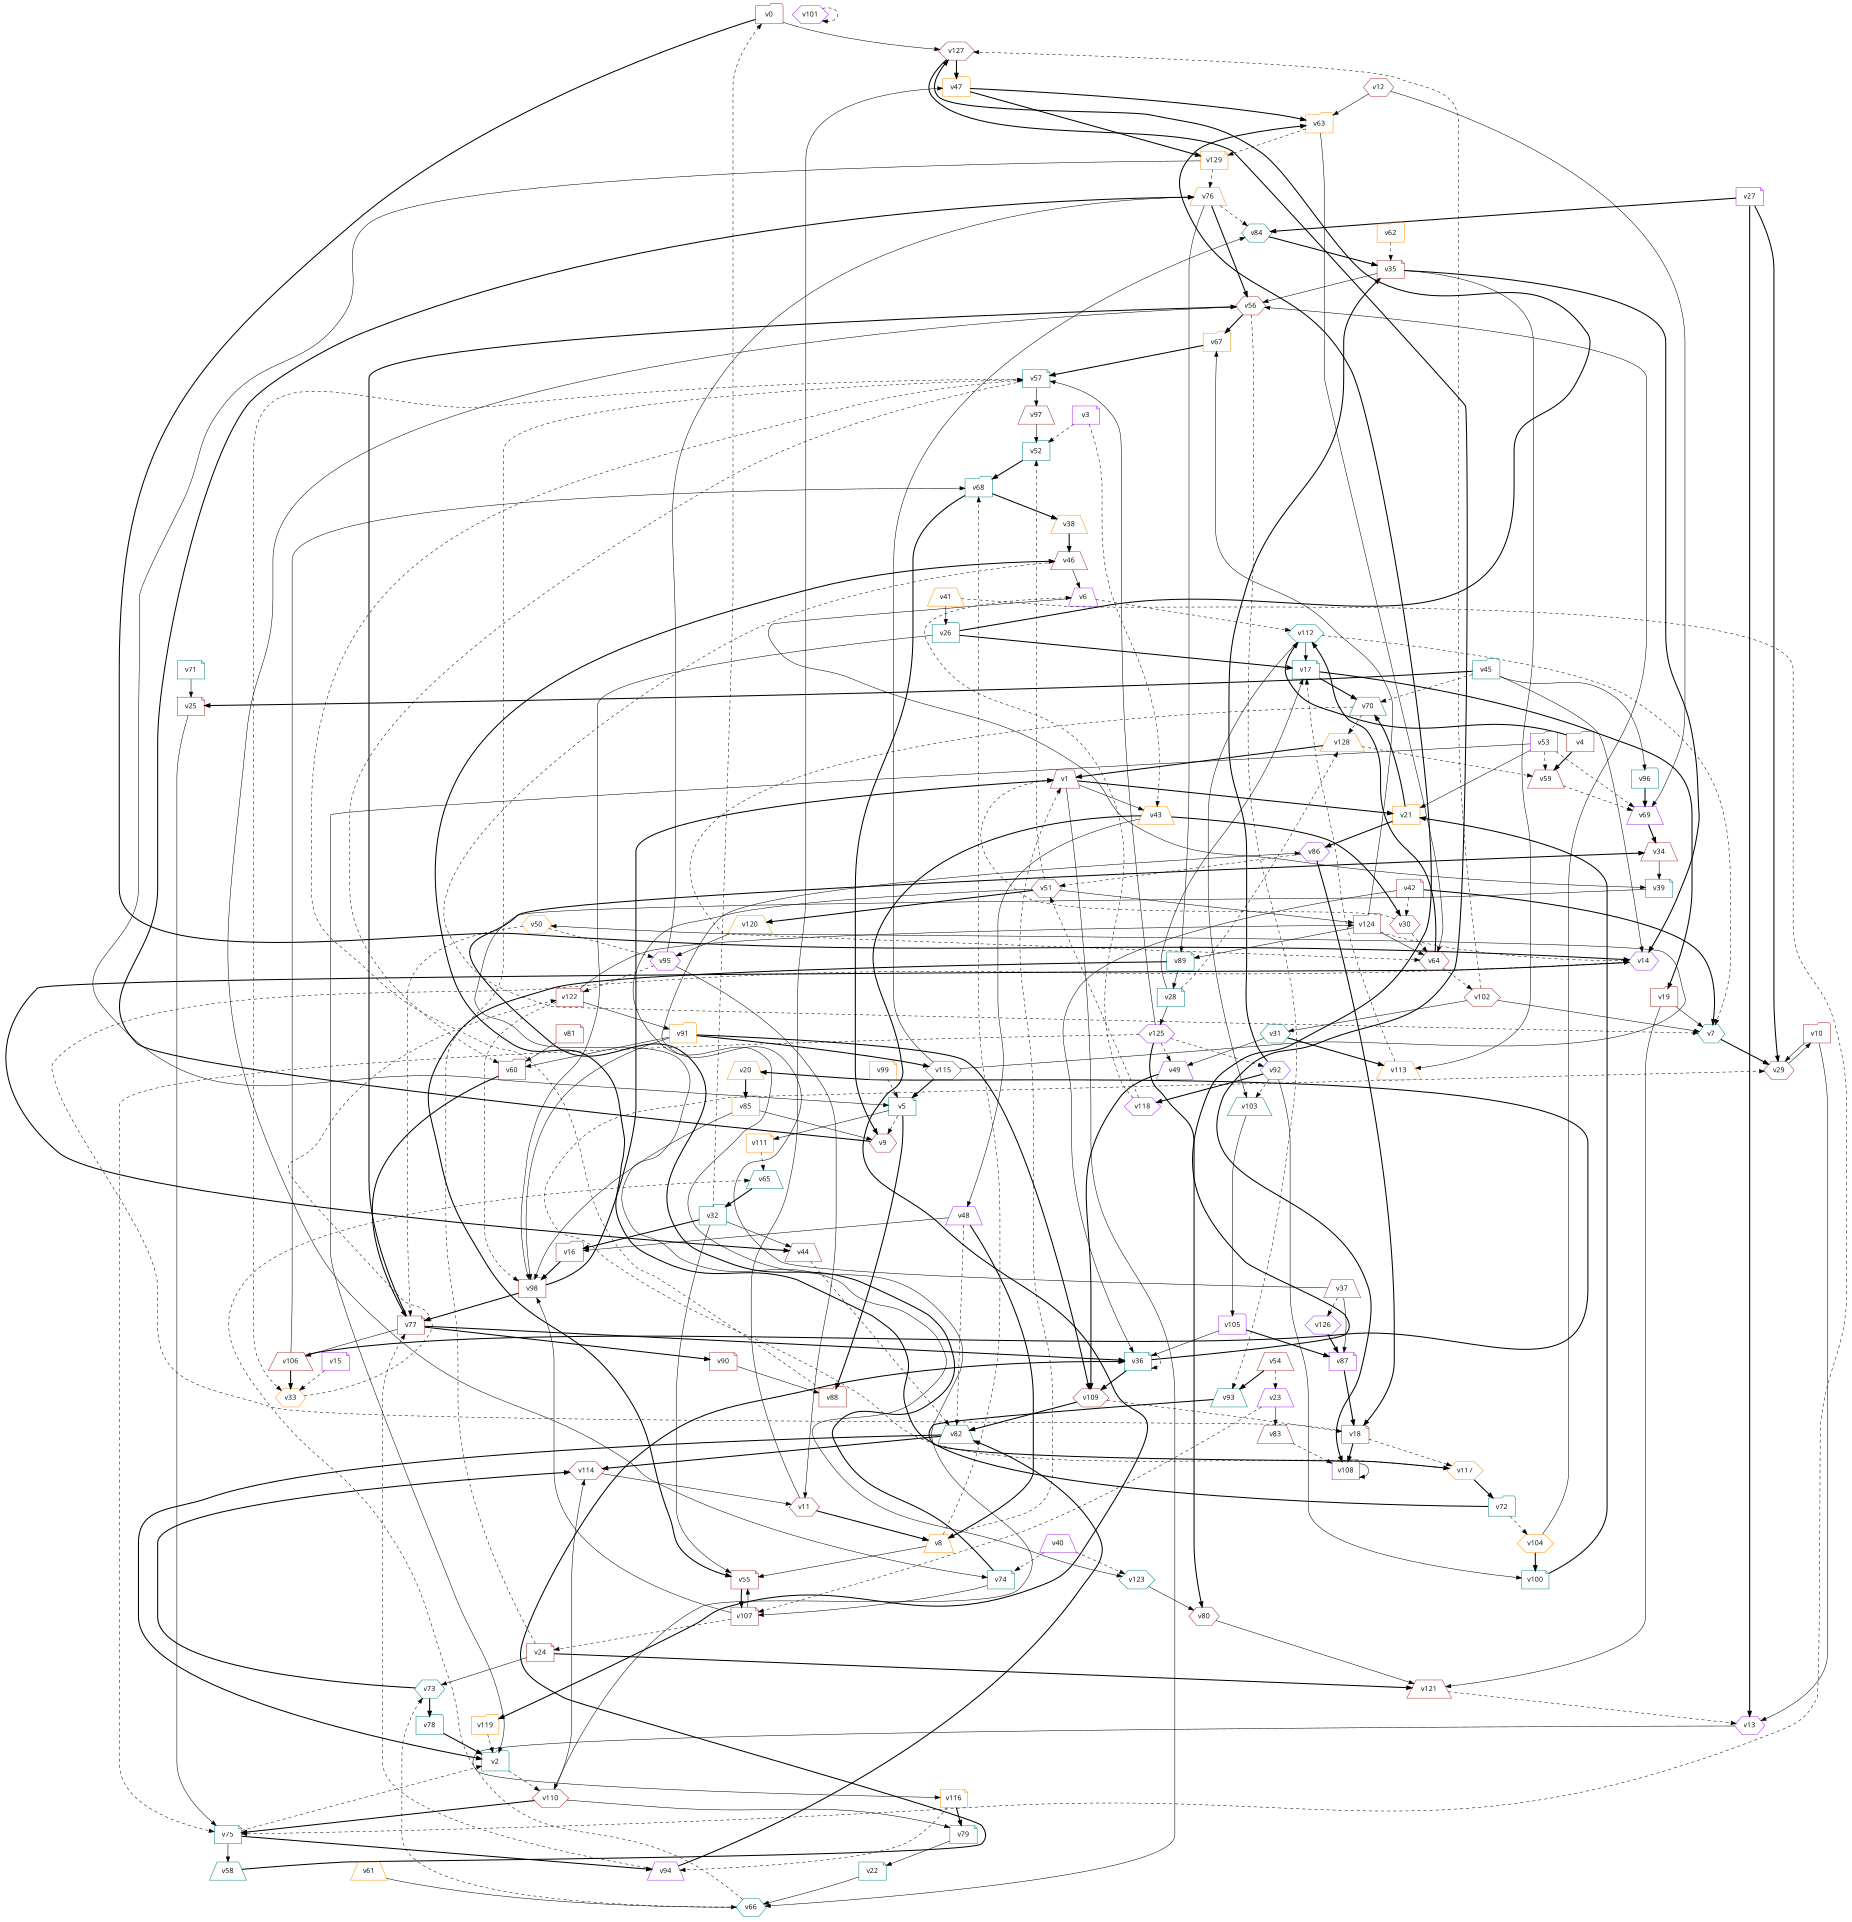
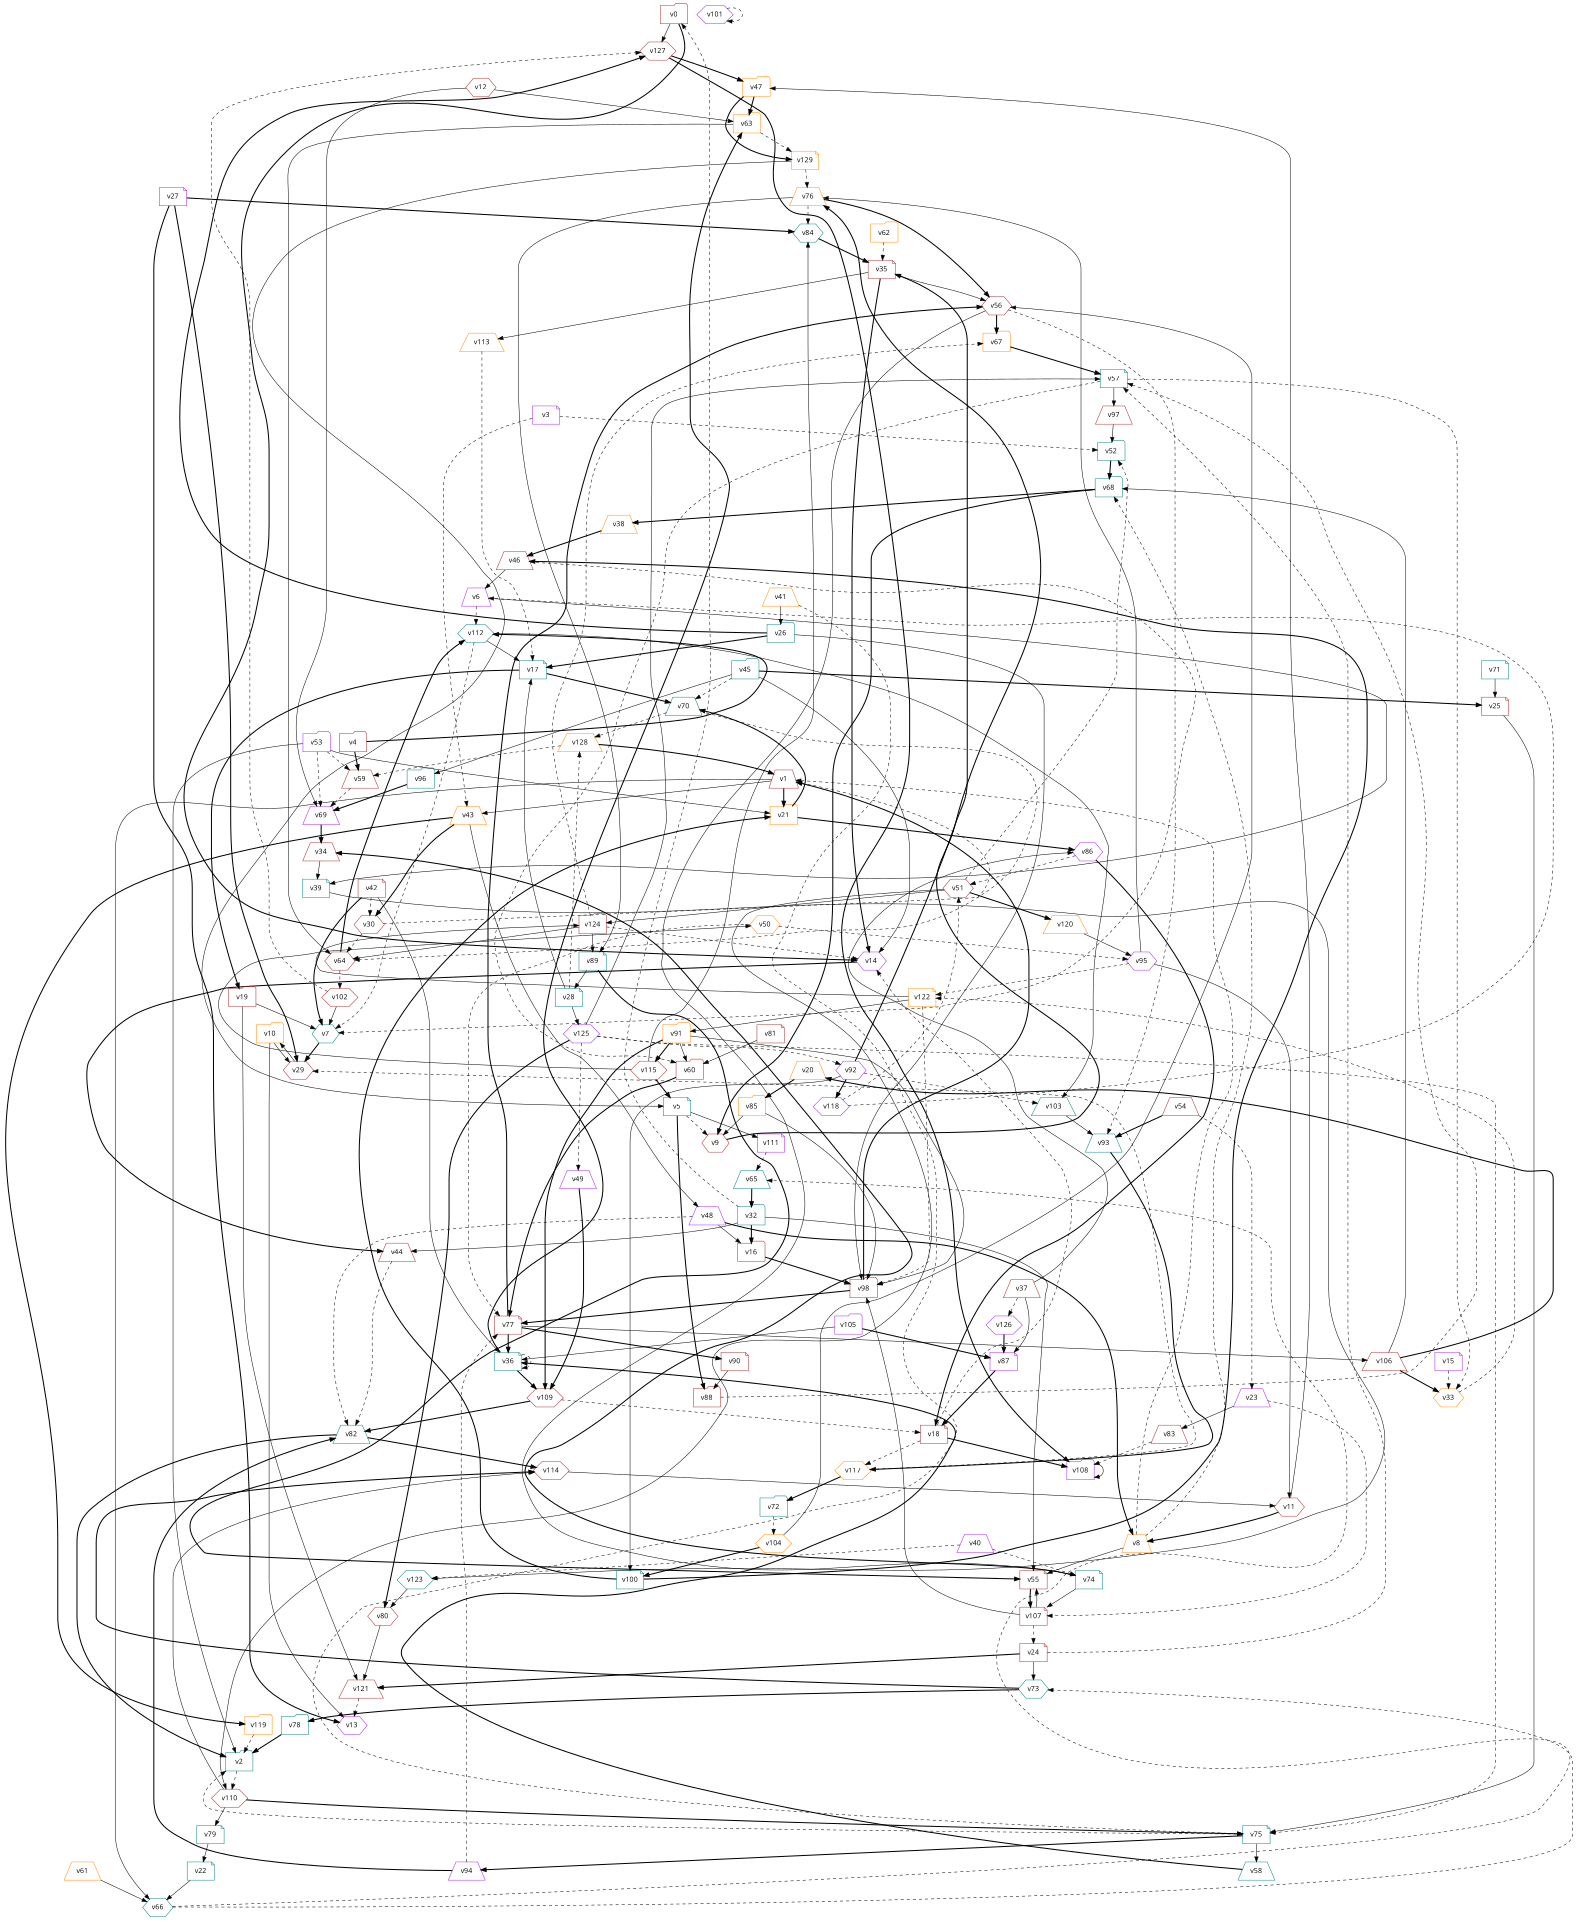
edge "v124" -> "v67": style solid -> dashed
node "v122": color brown -> darkorange
node "v31": removed
node "v10": color brown -> darkorange
node "v99": removed
node "v111": color darkorange -> purple
edge "v103" -> "v105": now "v103" -> "v93"
edge "v72" -> "v46": now "v100" -> "v46"
node "v116": removed
